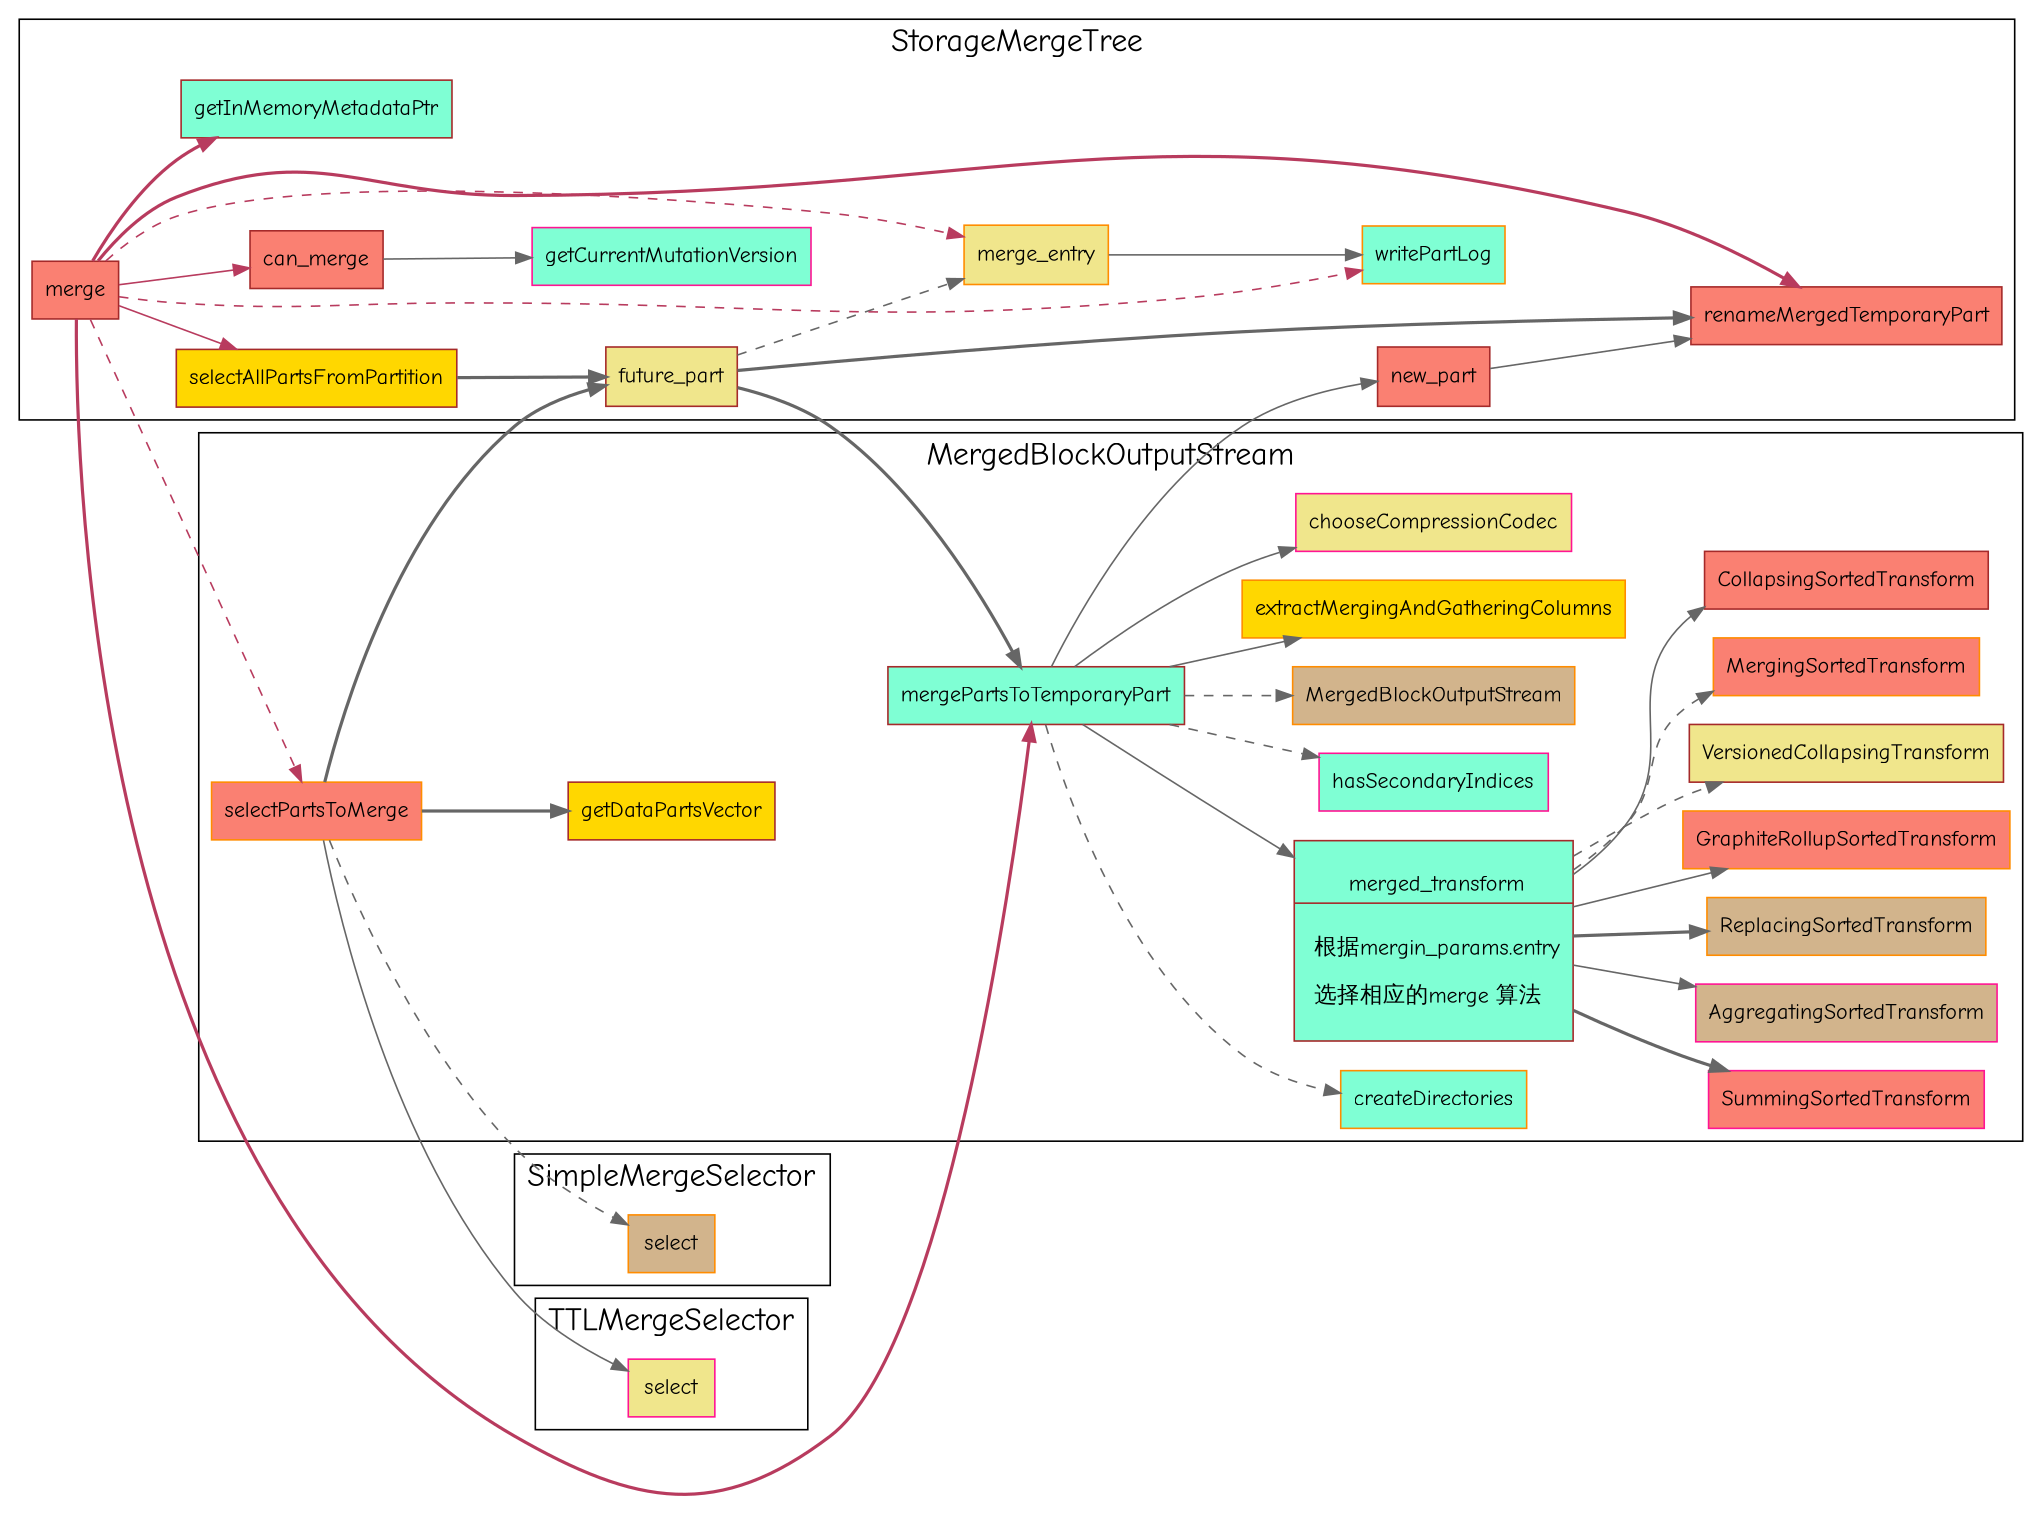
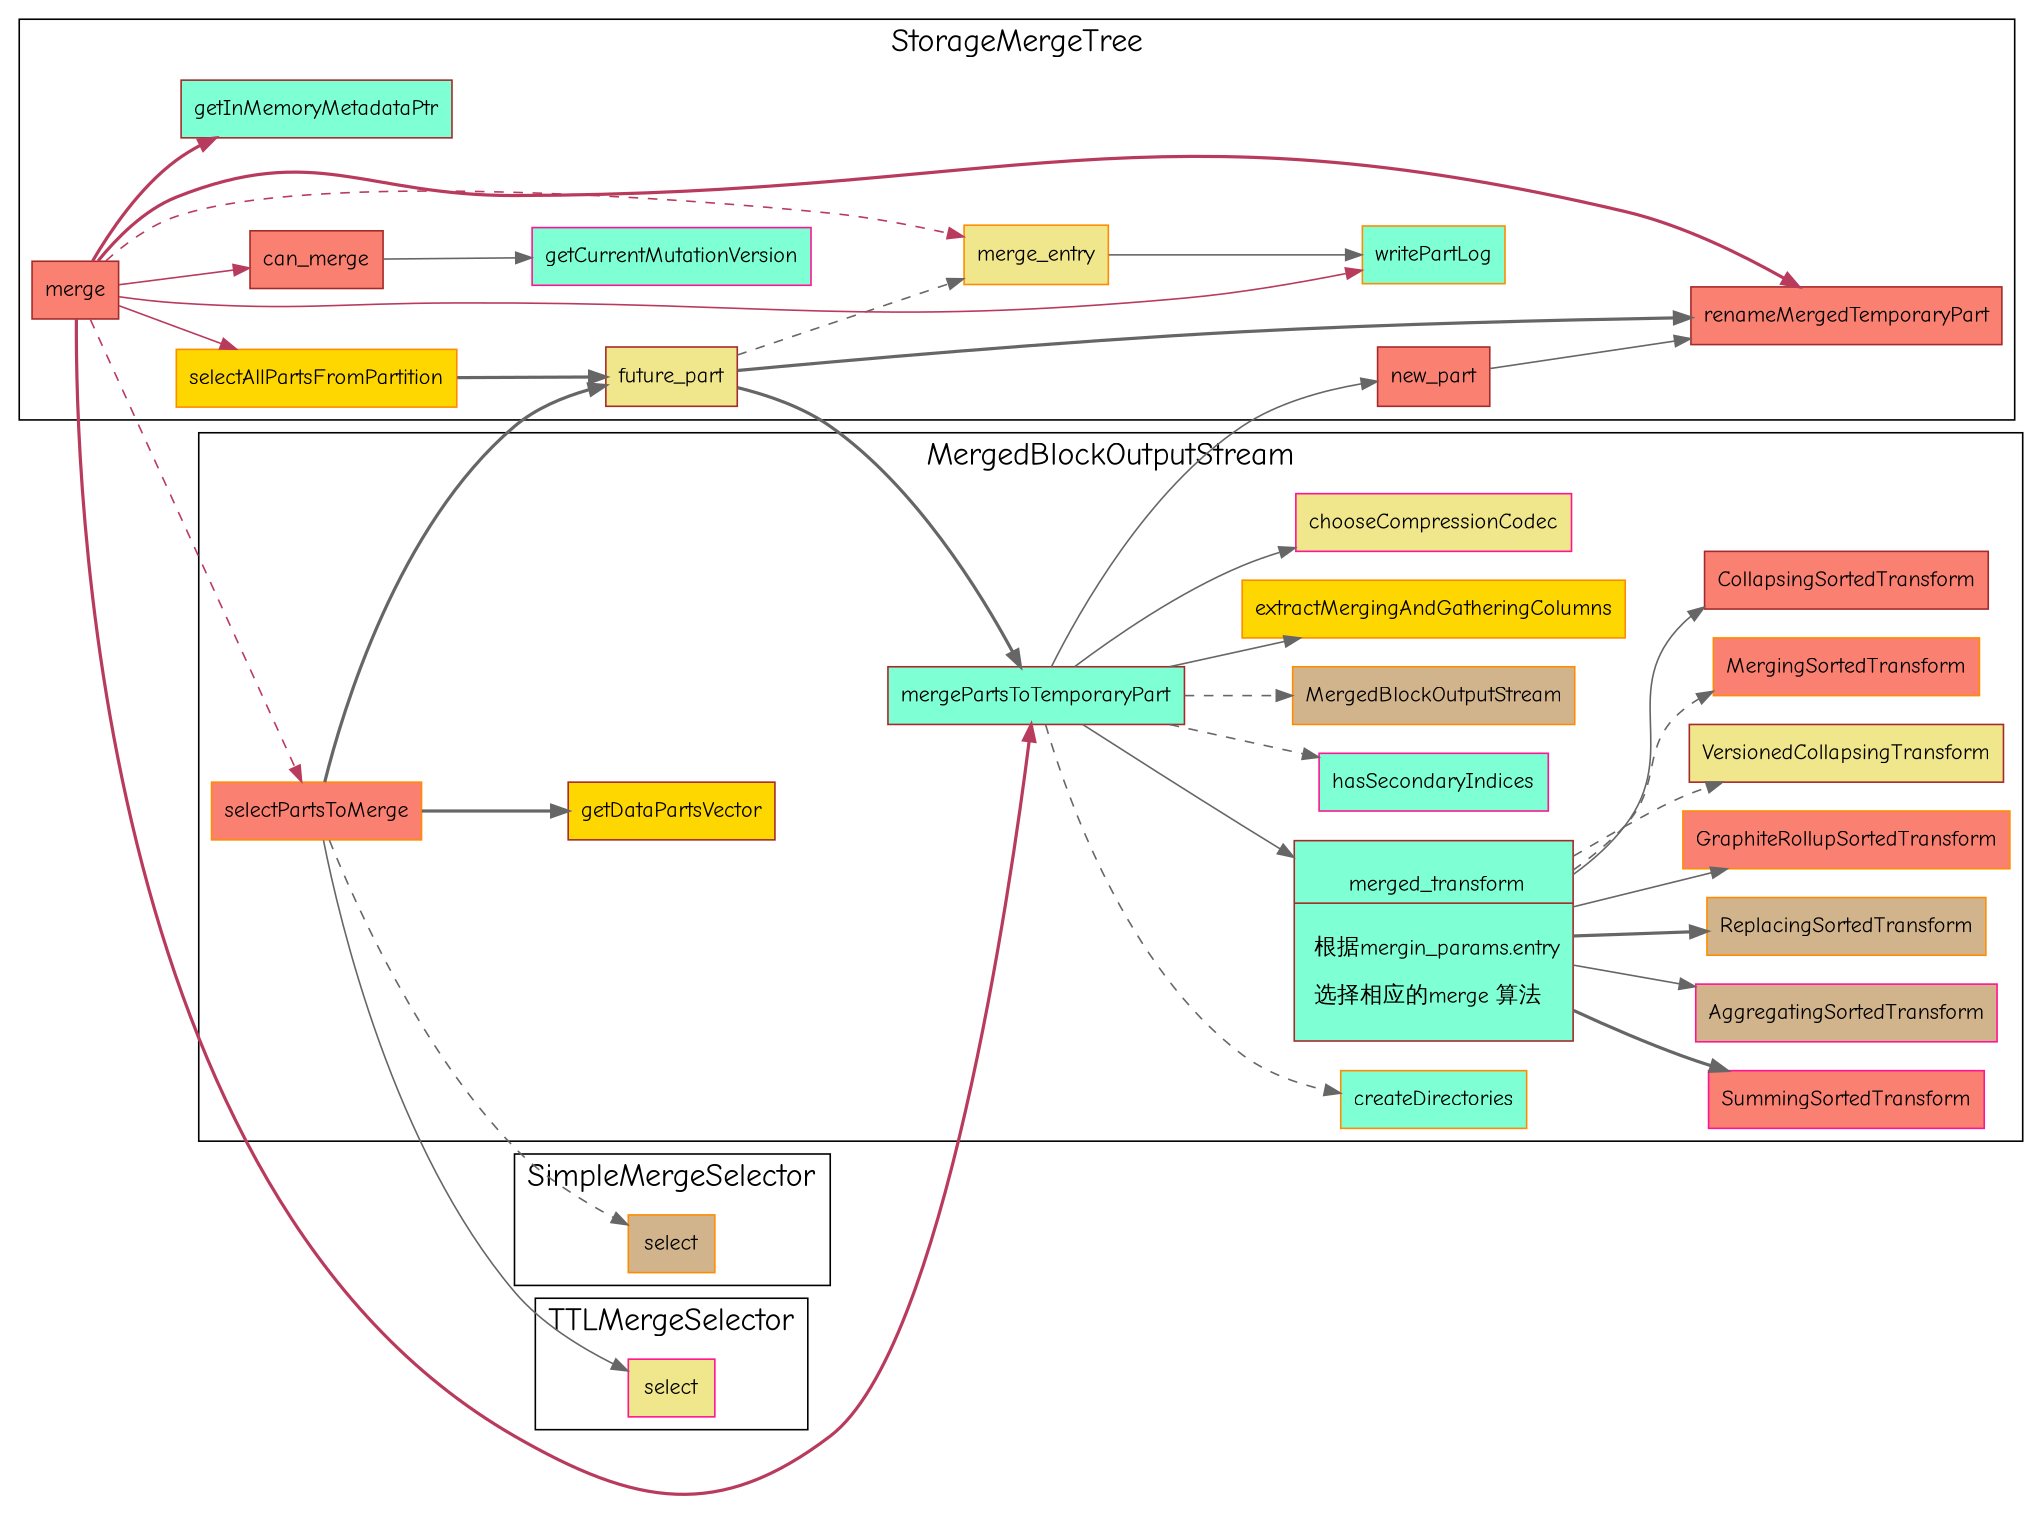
edge "merge" -> "writePartLog": style dashed -> solid
node "selectAllPartsFromPartition": color brown -> darkorange
